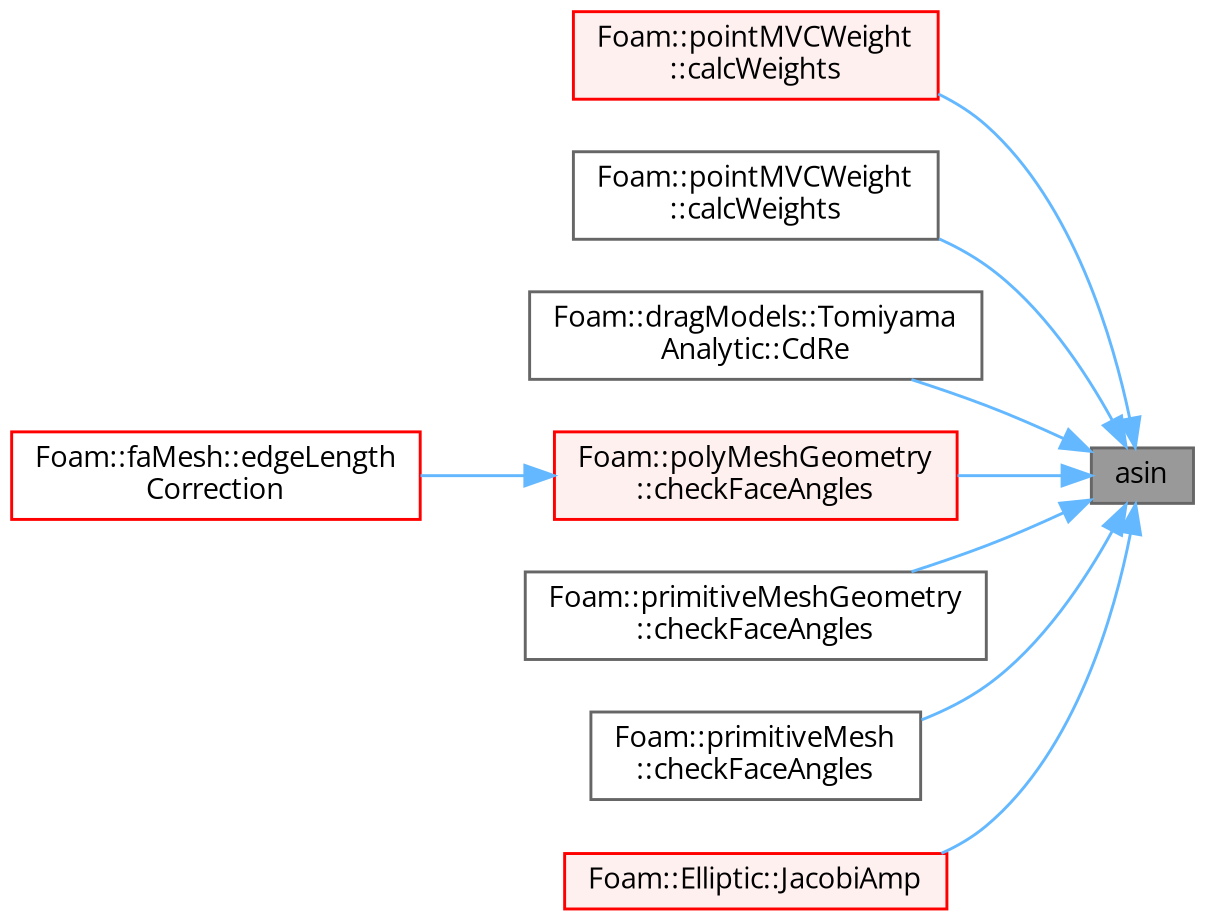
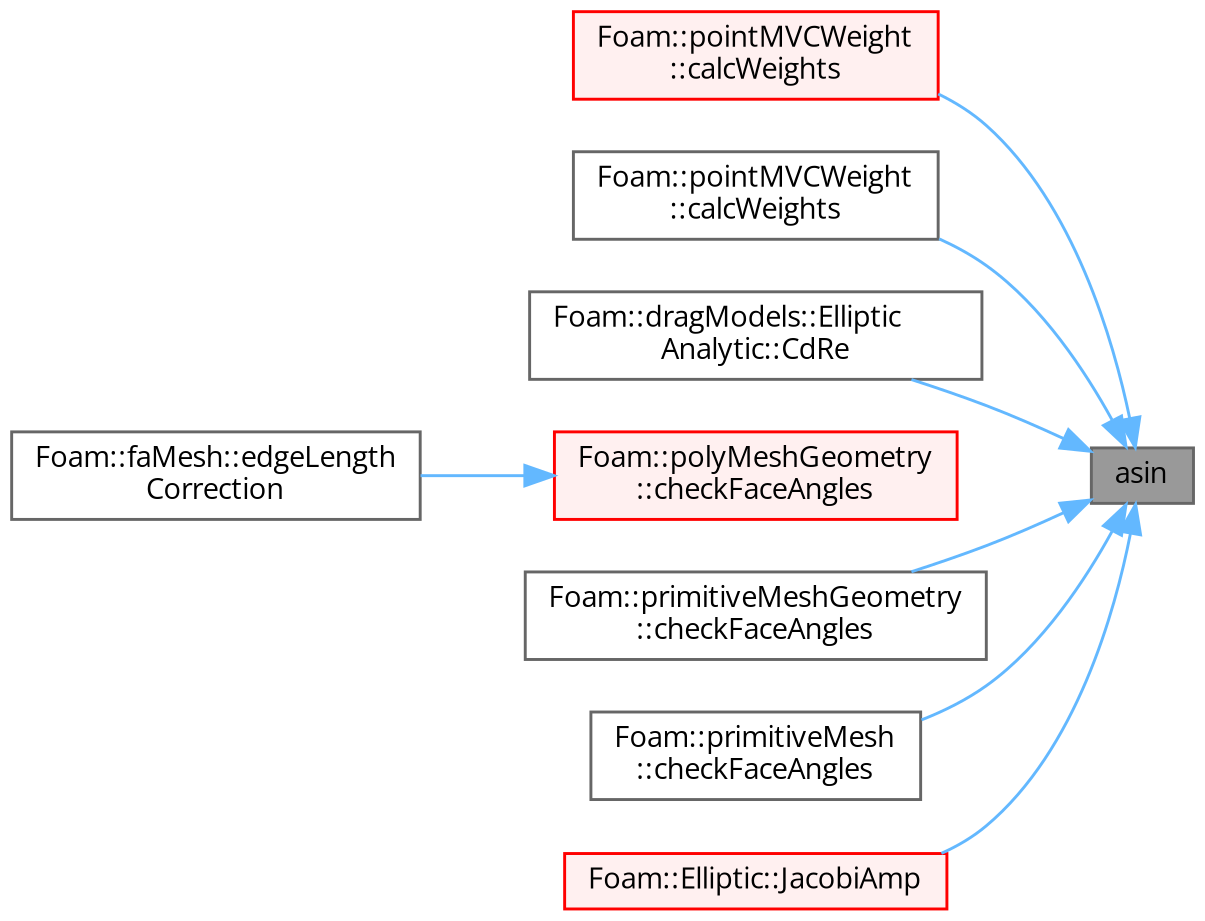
node "Foam::dragModels::Tomiyama Analytic::CdRe": label "Foam::dragModels::Tomiyama Analytic::CdRe" -> "Foam::dragModels::Elliptic Analytic::CdRe"
node "Foam::faMesh::edgeLength Correction": color red -> grey40
edge "Foam::polyMeshGeometry ::checkFaceAngles" -> "asin": removed
